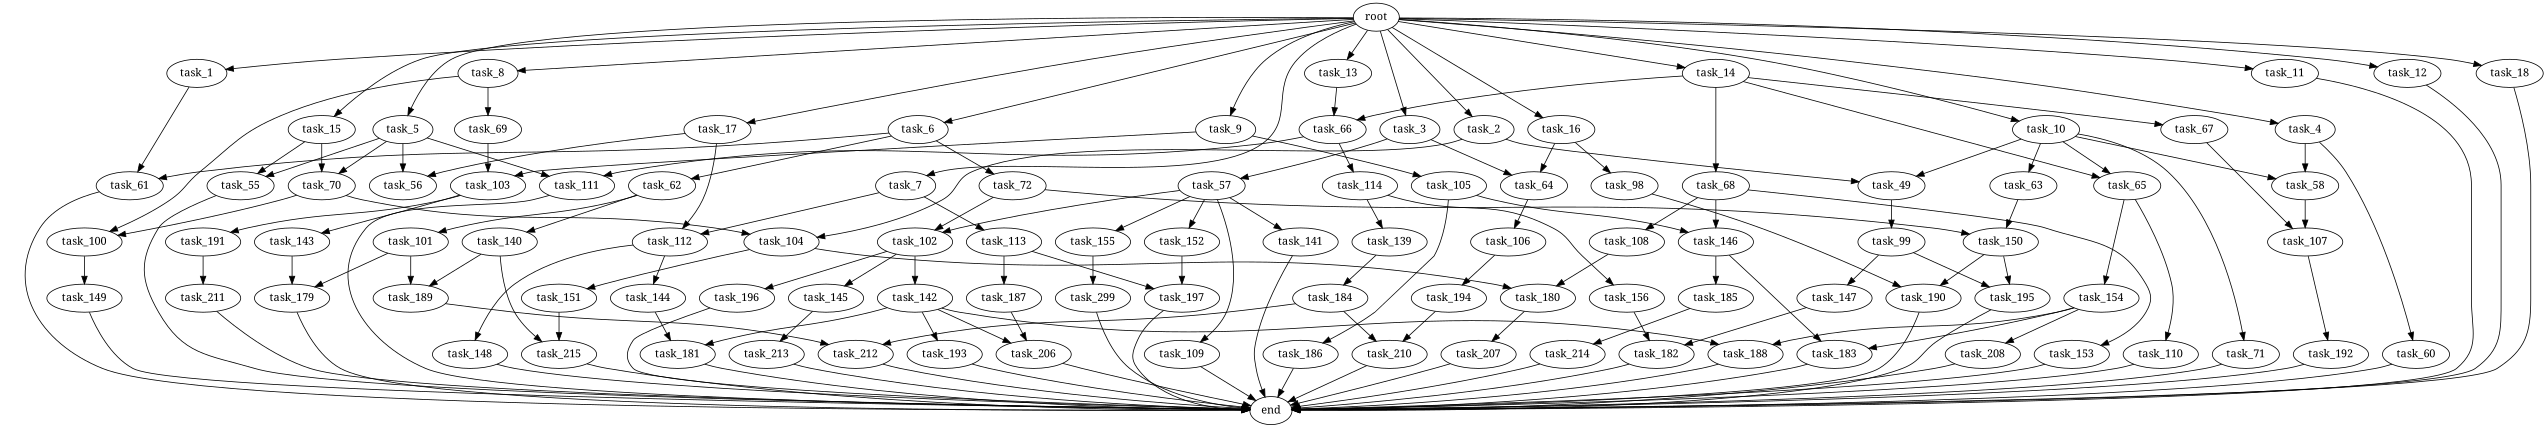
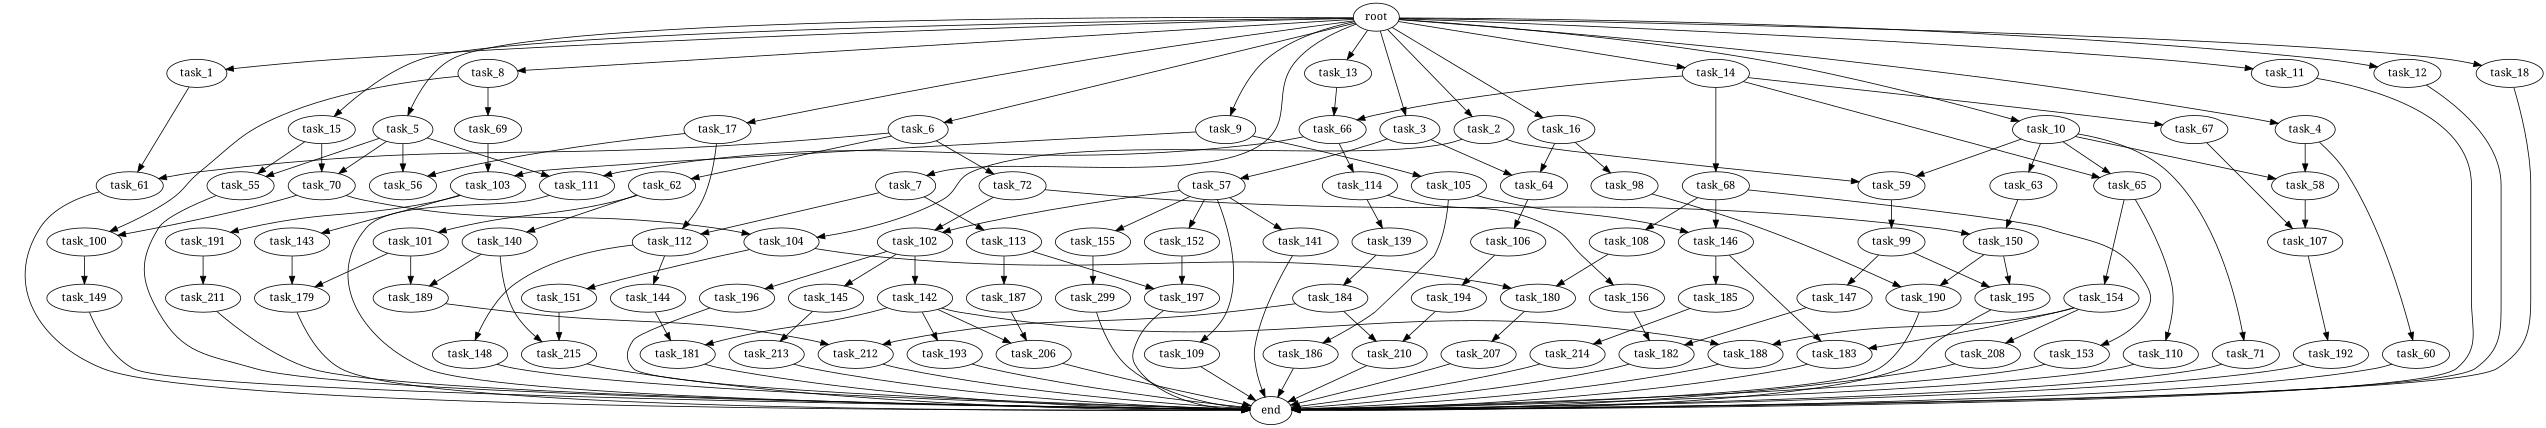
node "task_49": label "task_49" -> "task_59"
